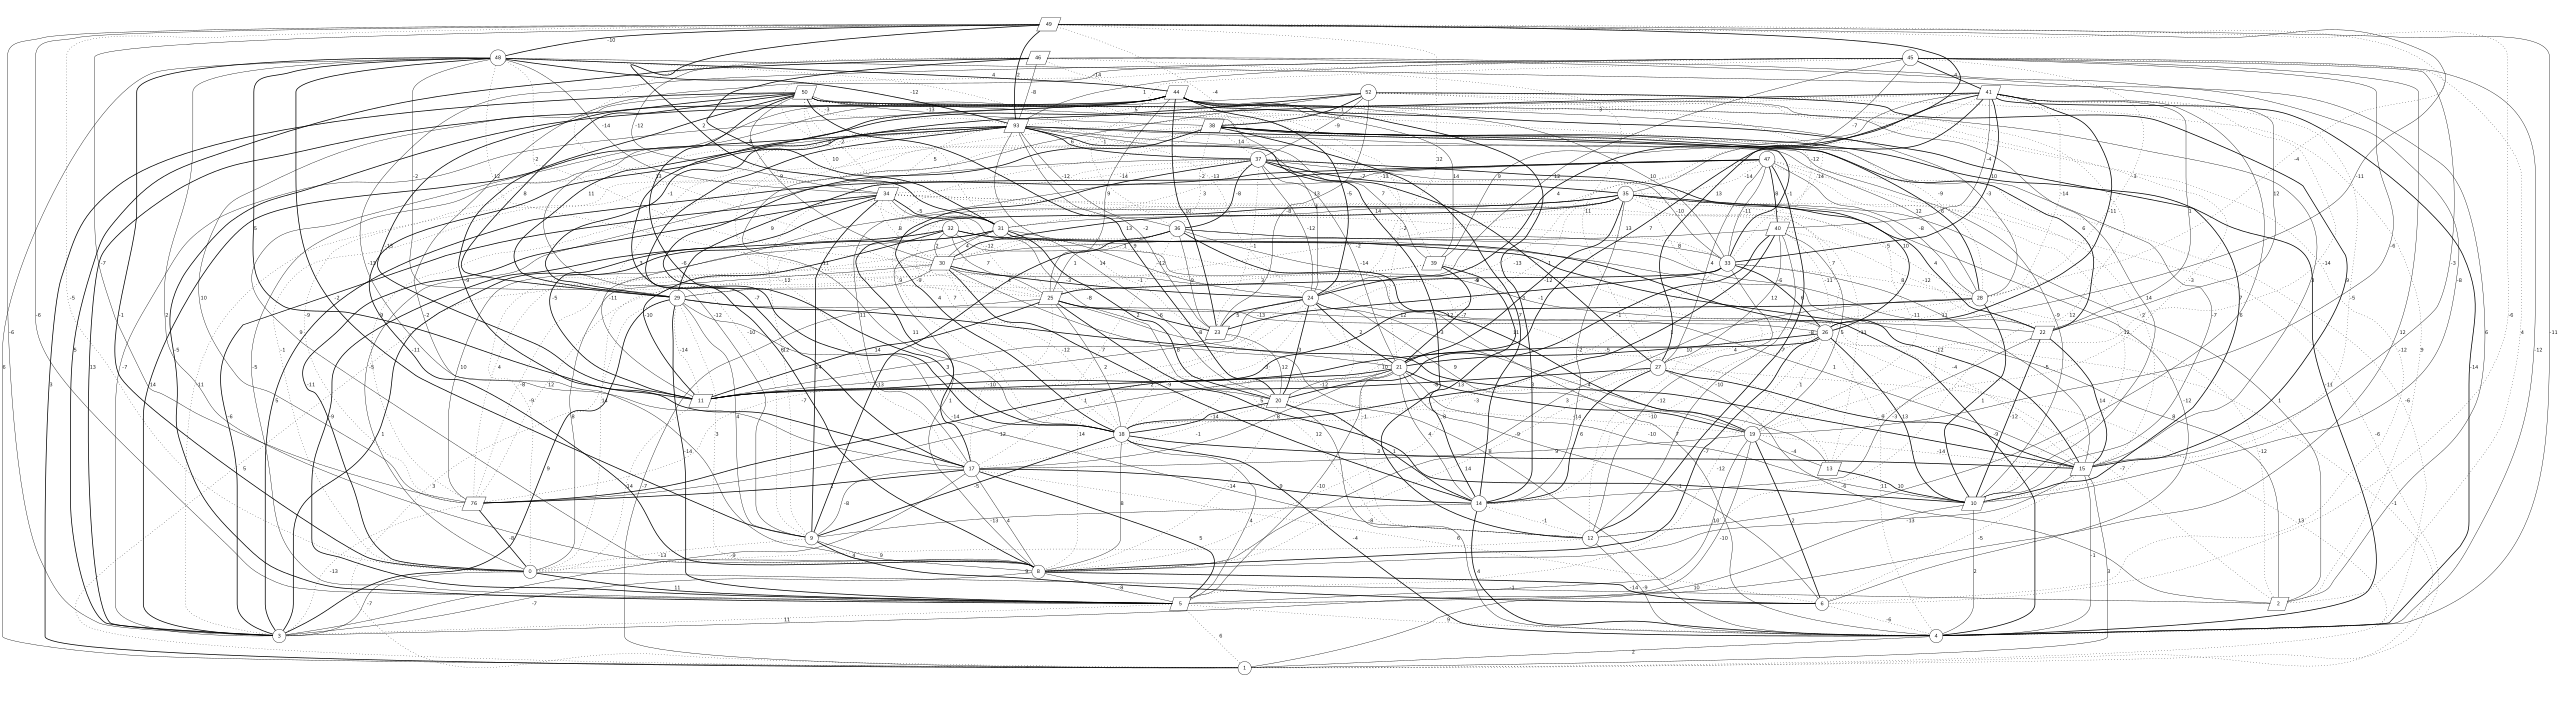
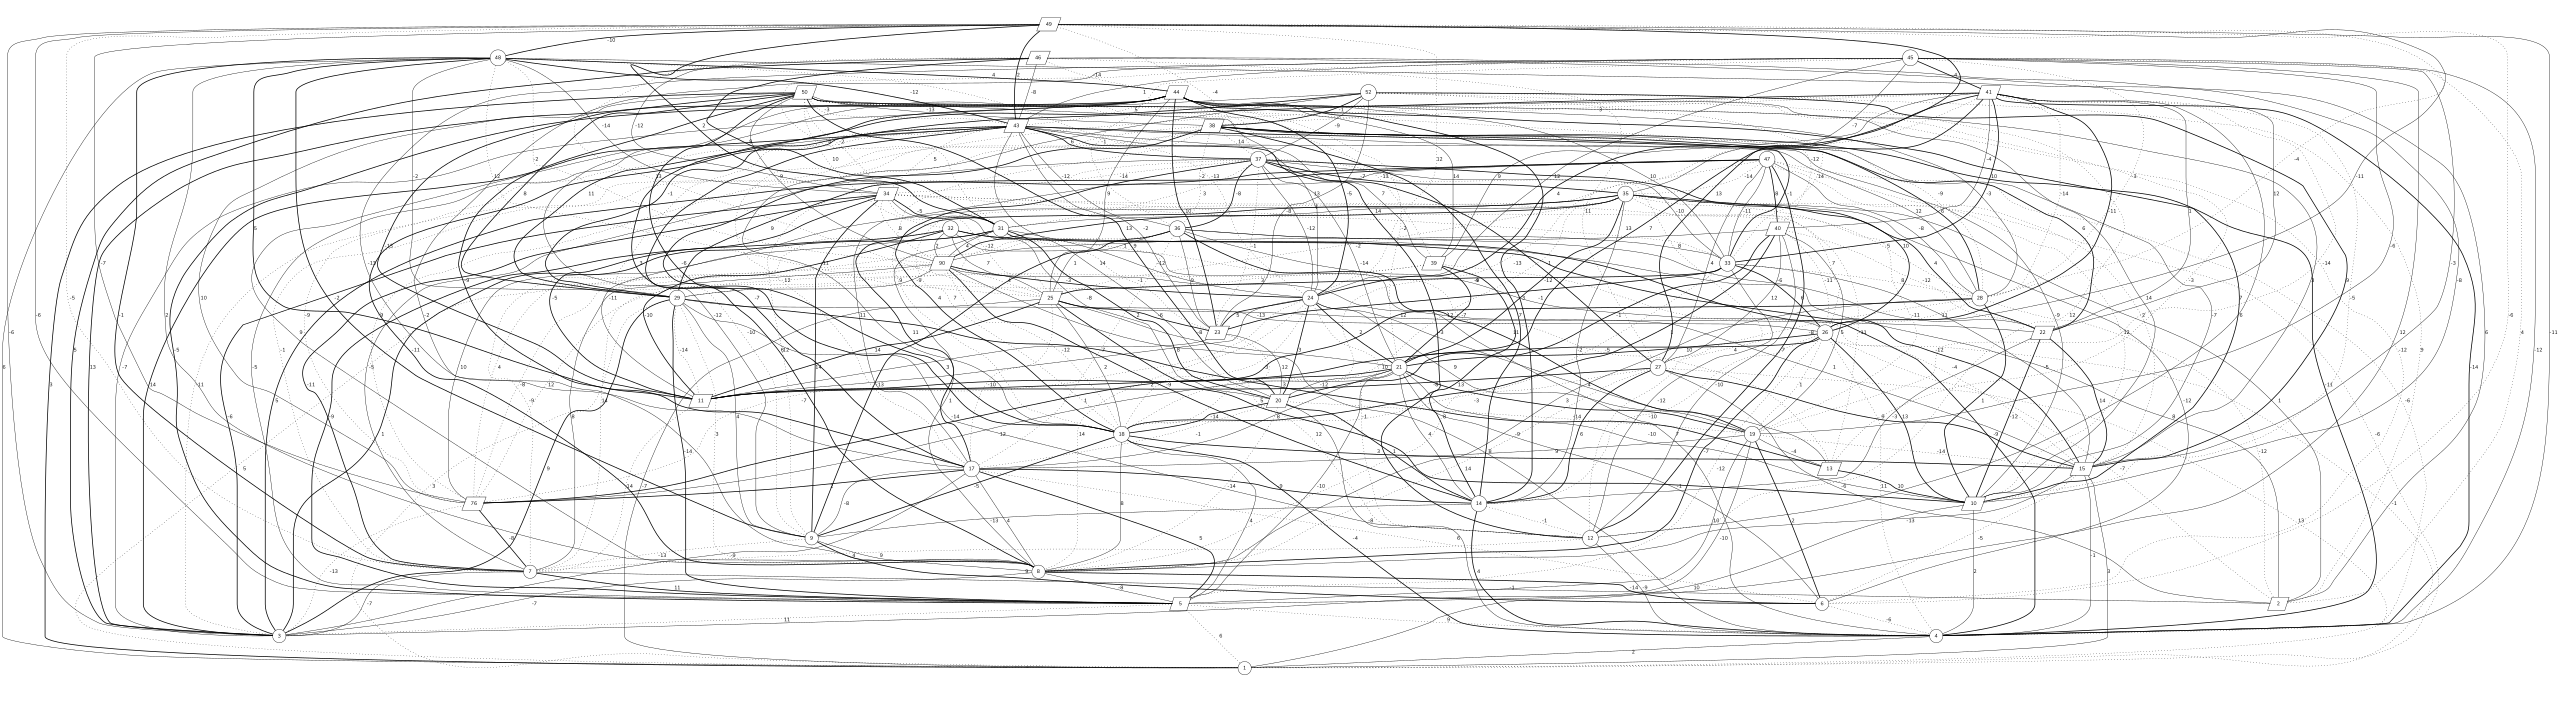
node "93": label "93" -> "43"
node "30": label "30" -> "90"
edge "29" -- "15": now "29" -- "13"
node "0": label "0" -> "7"
